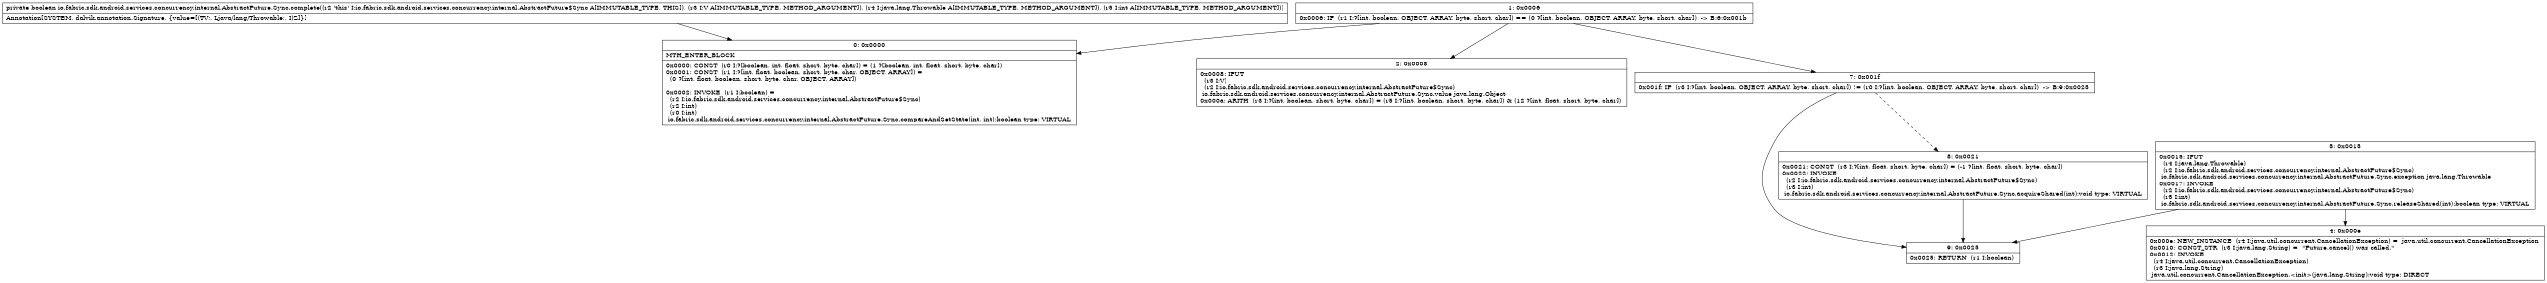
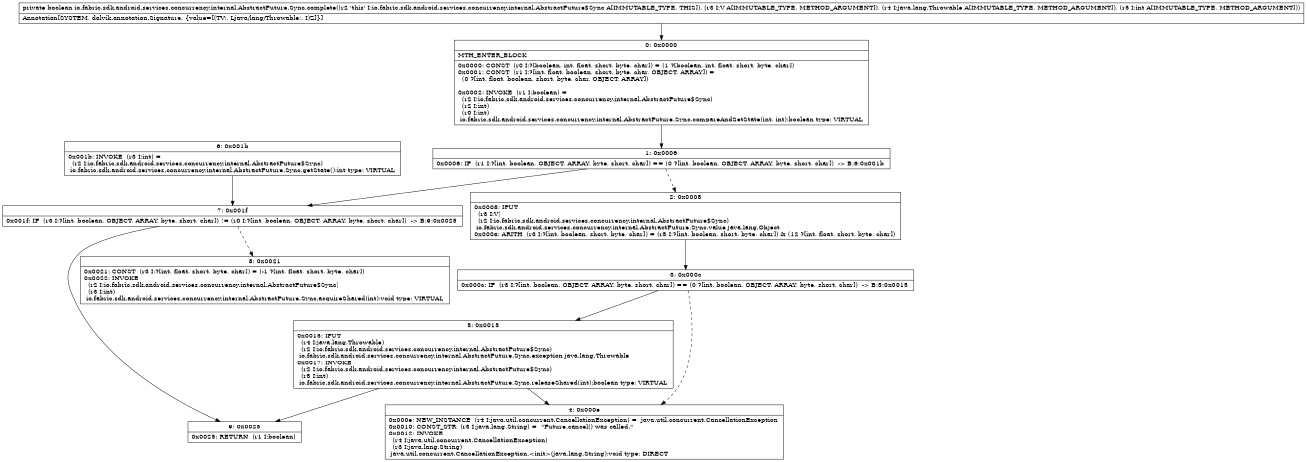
edge "1: 0x0006" -> "0: 0x0000": reversed
edge "1: 0x0006" -> "2: 0x0008": style solid -> dashed
node "6: 0x001b": added
edge "8: 0x0021" -> "9: 0x0025": removed
node "3: 0x000c": added
